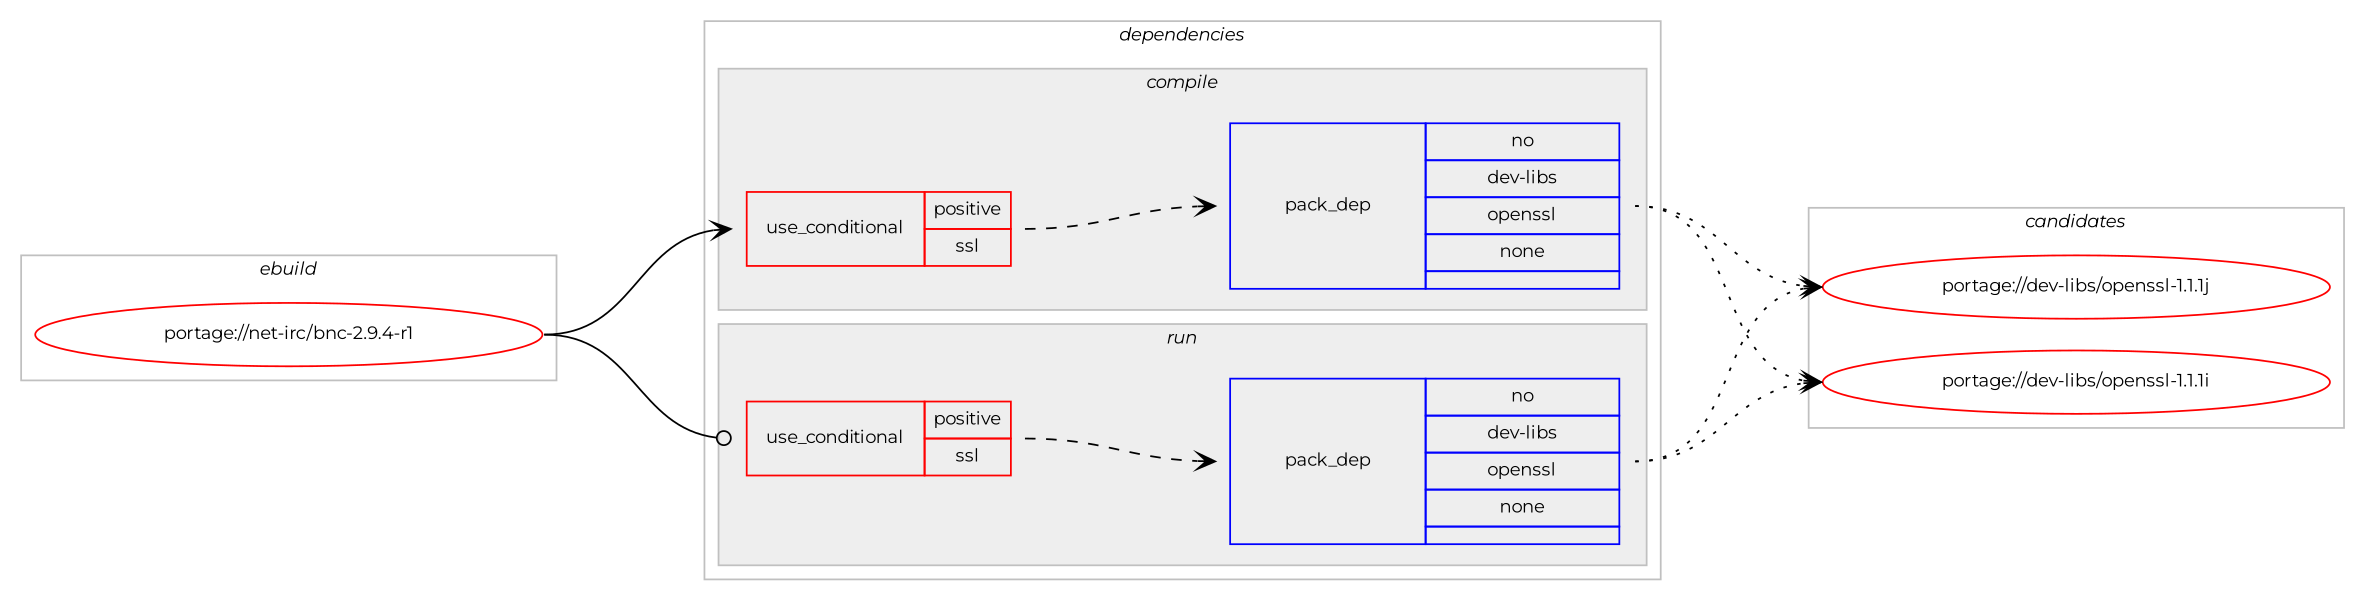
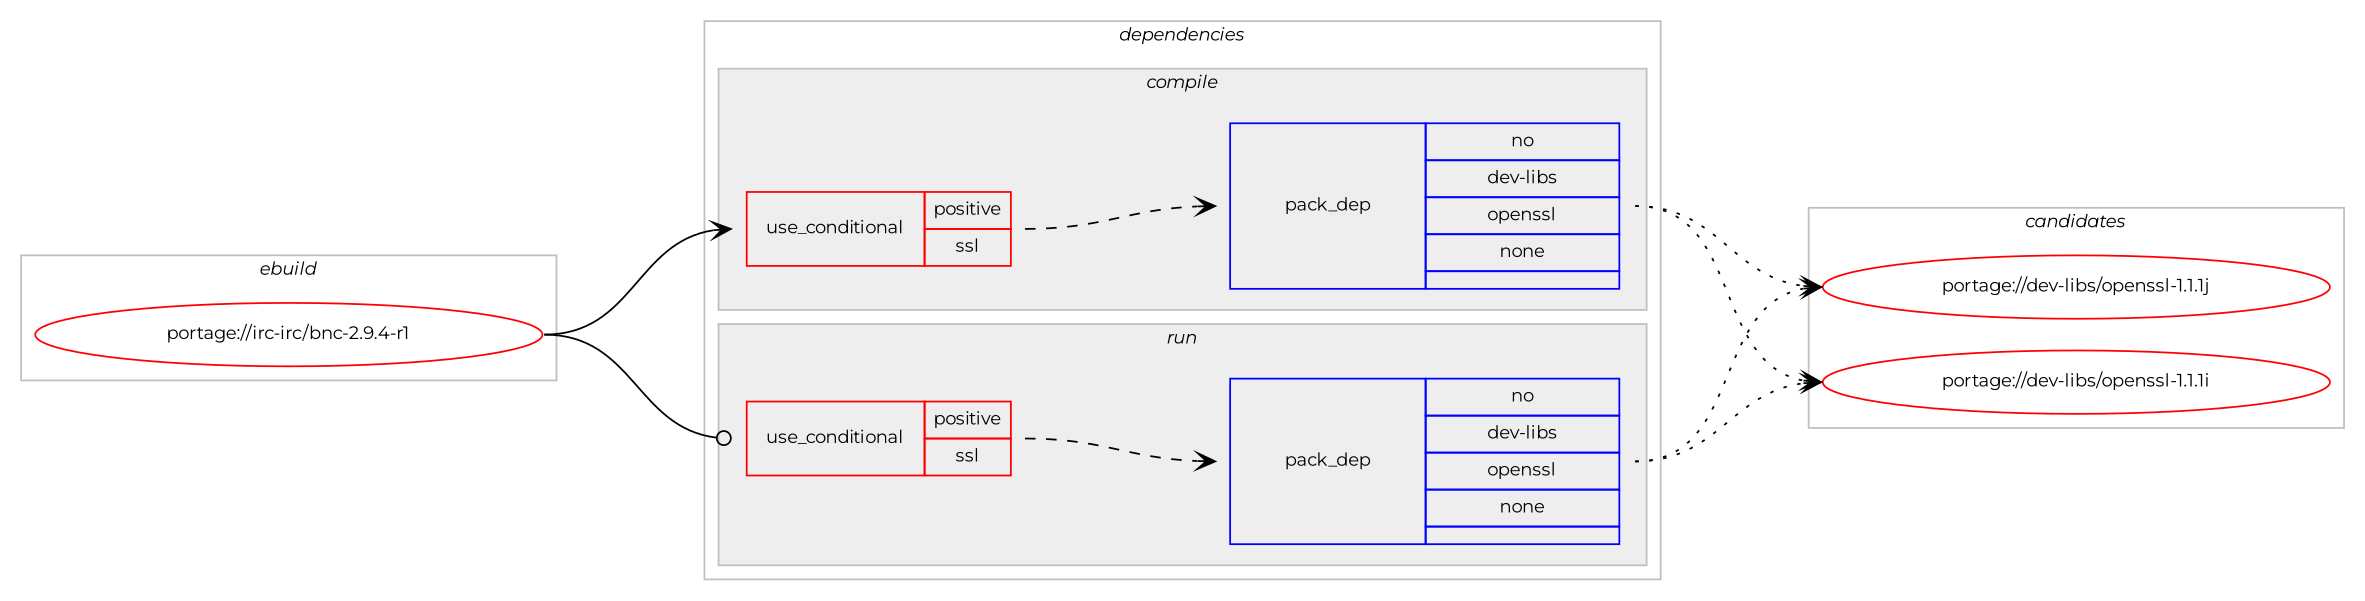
node "portage://net-irc/bnc-2.9.4-r1": label "portage://net-irc/bnc-2.9.4-r1" -> "portage://irc-irc/bnc-2.9.4-r1"
